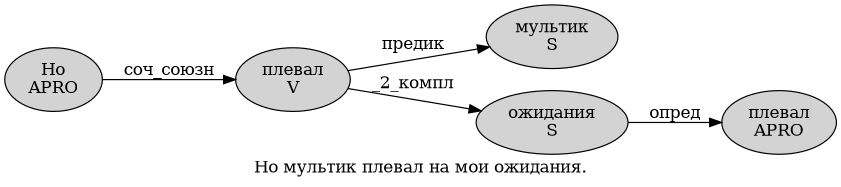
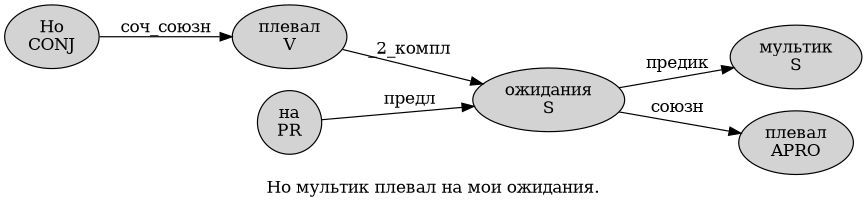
edge "плевал V" -> "мультик S": now "ожидания S" -> "мультик S"
node "Но APRO": label "Но APRO" -> "Но CONJ"
edge "ожидания S" -> "плевал APRO": label "опред" -> "союзн"
node "на PR": added
